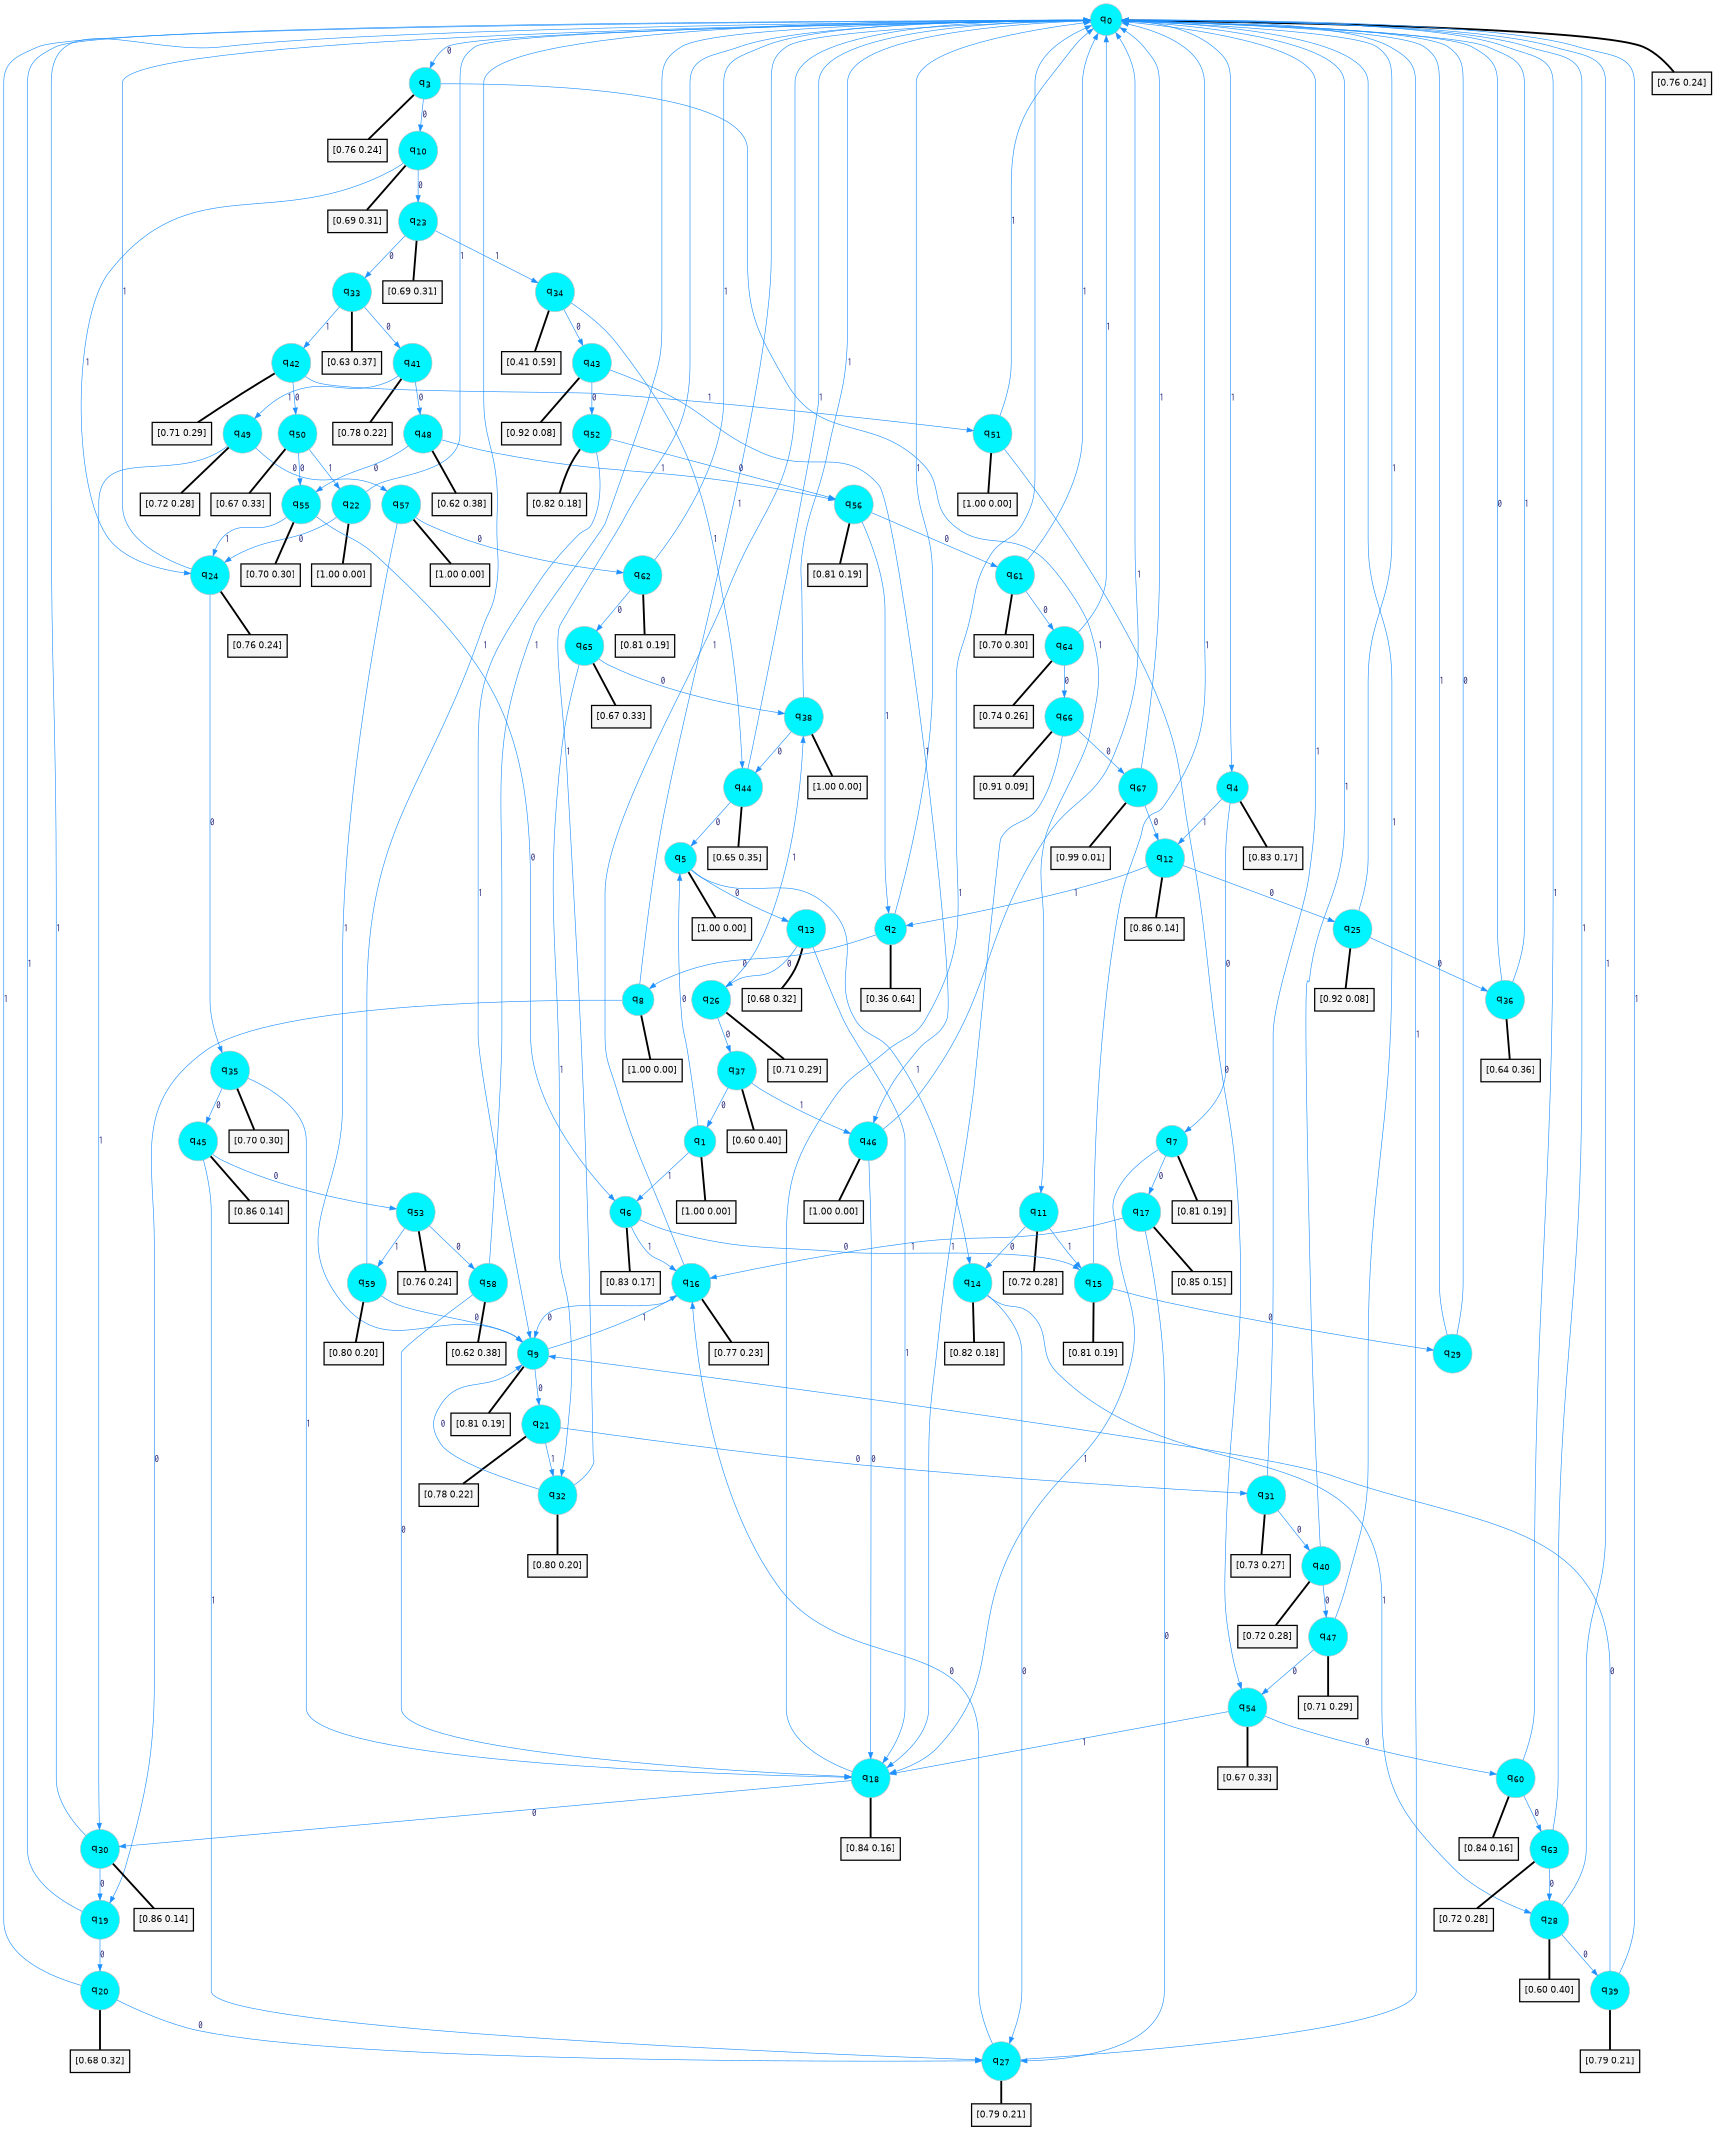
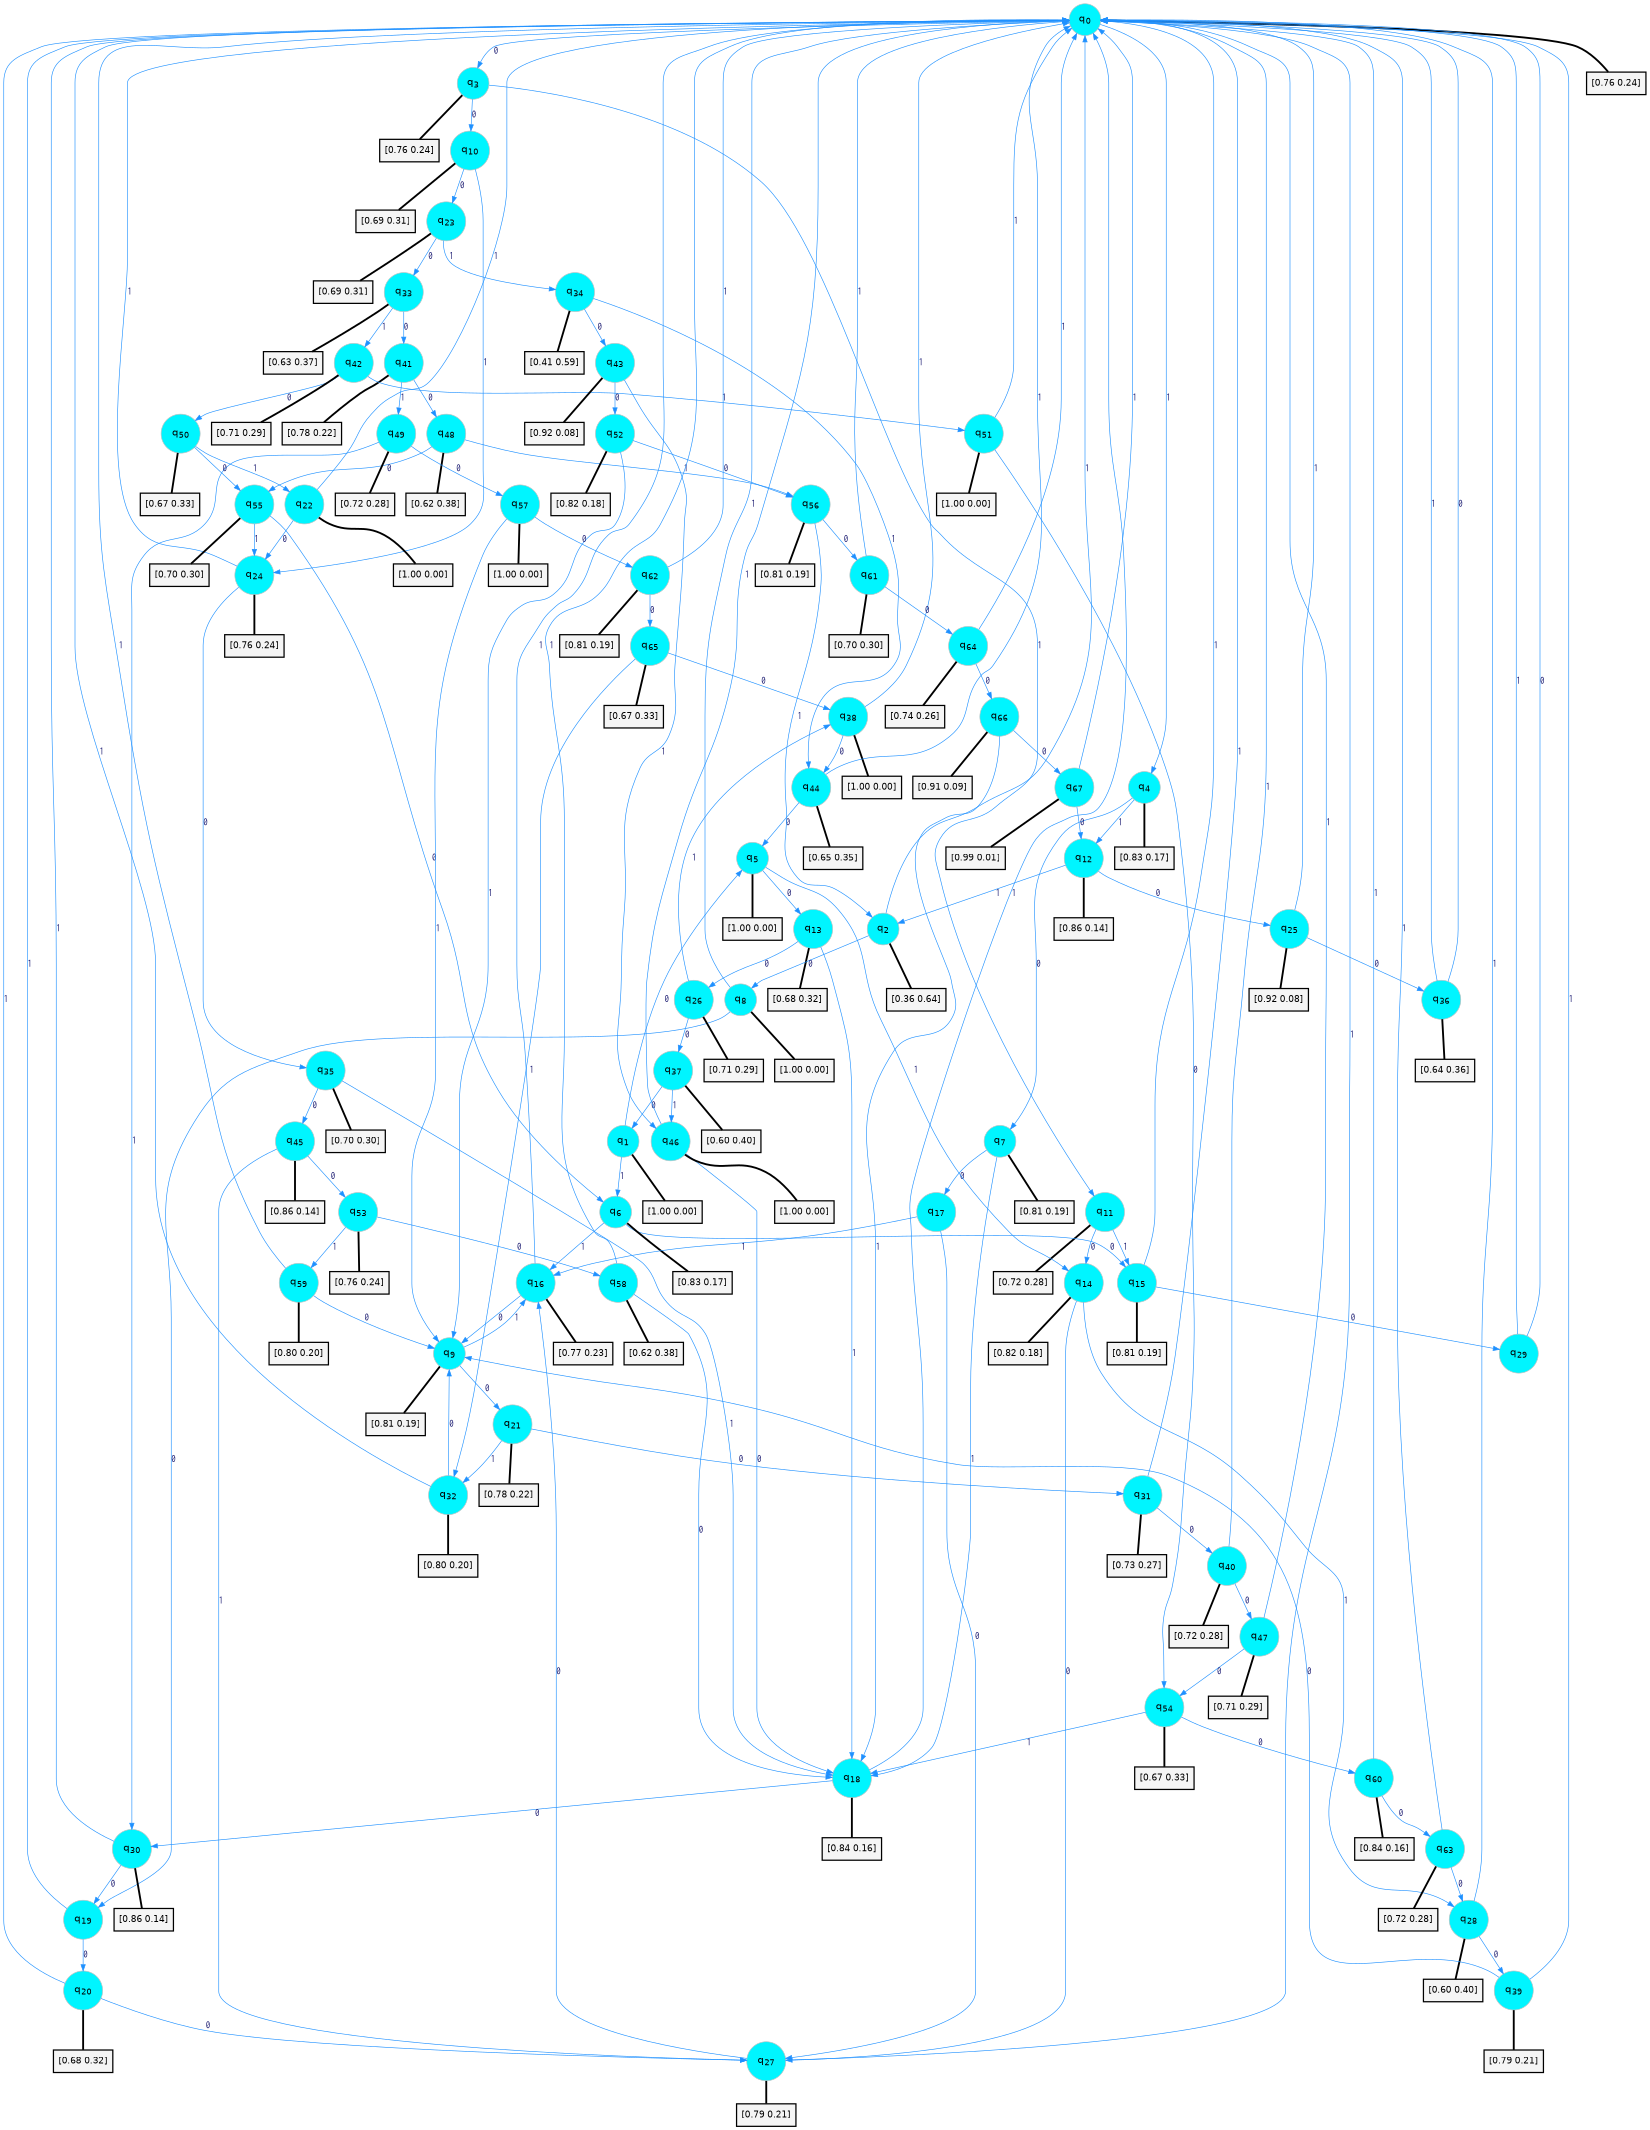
node "[0.85 0.15]": removed
